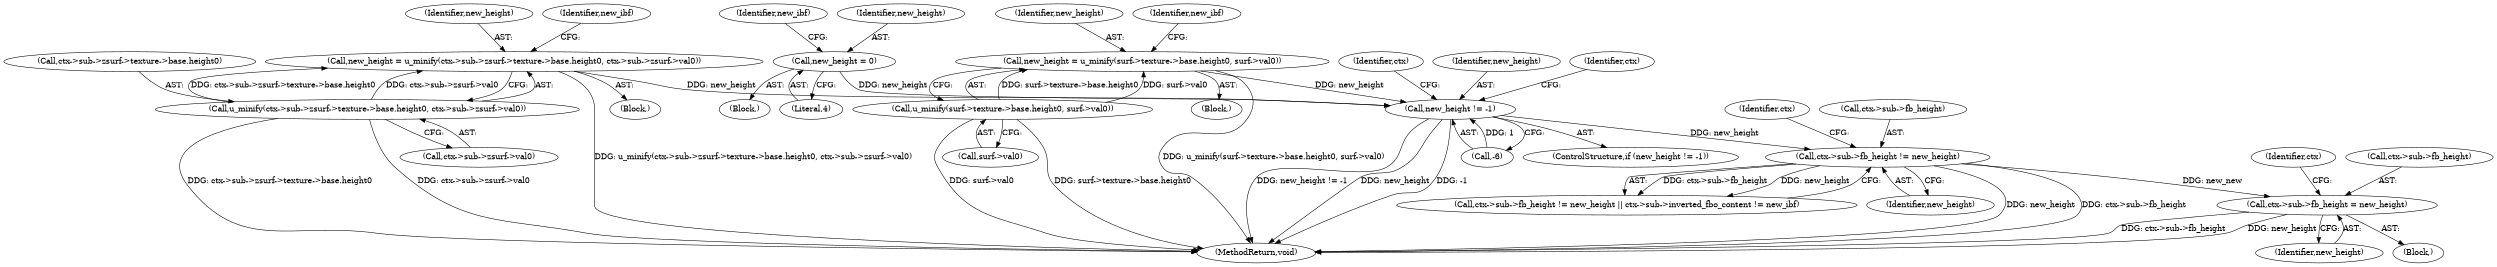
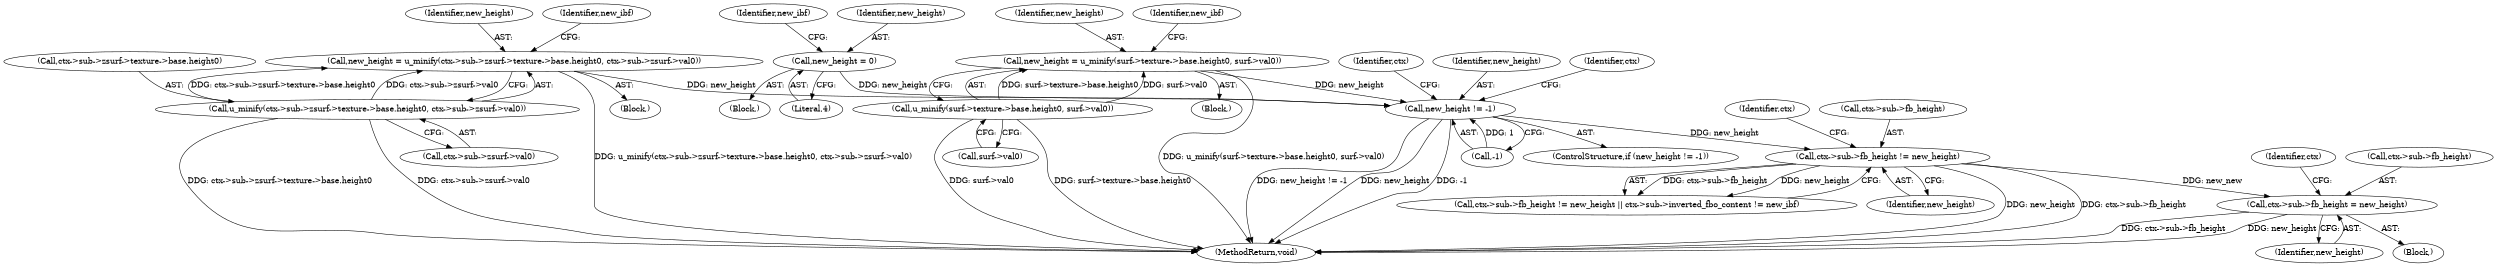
edge "(Call,surf->val0)" -> "(Call,u_minify(surf->texture->base.height0, surf->val0))": label "AST: " -> "CFG: "
node "(Call,-6)": label "(Call,-6)" -> "(Call,-1)"
